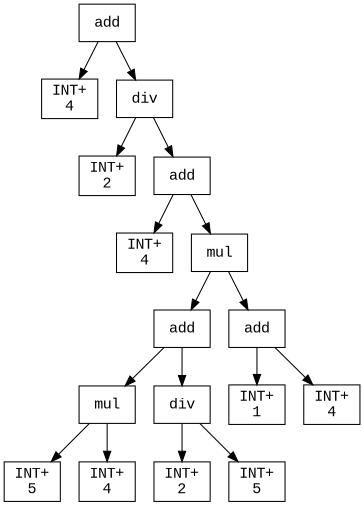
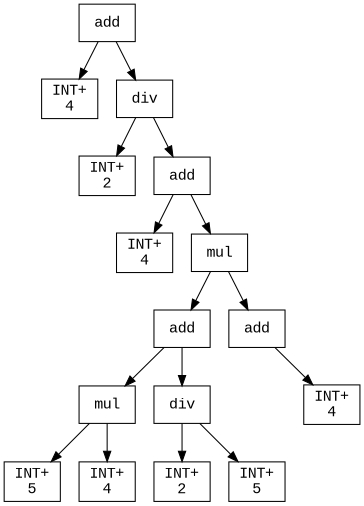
node "INT+ 1": removed
